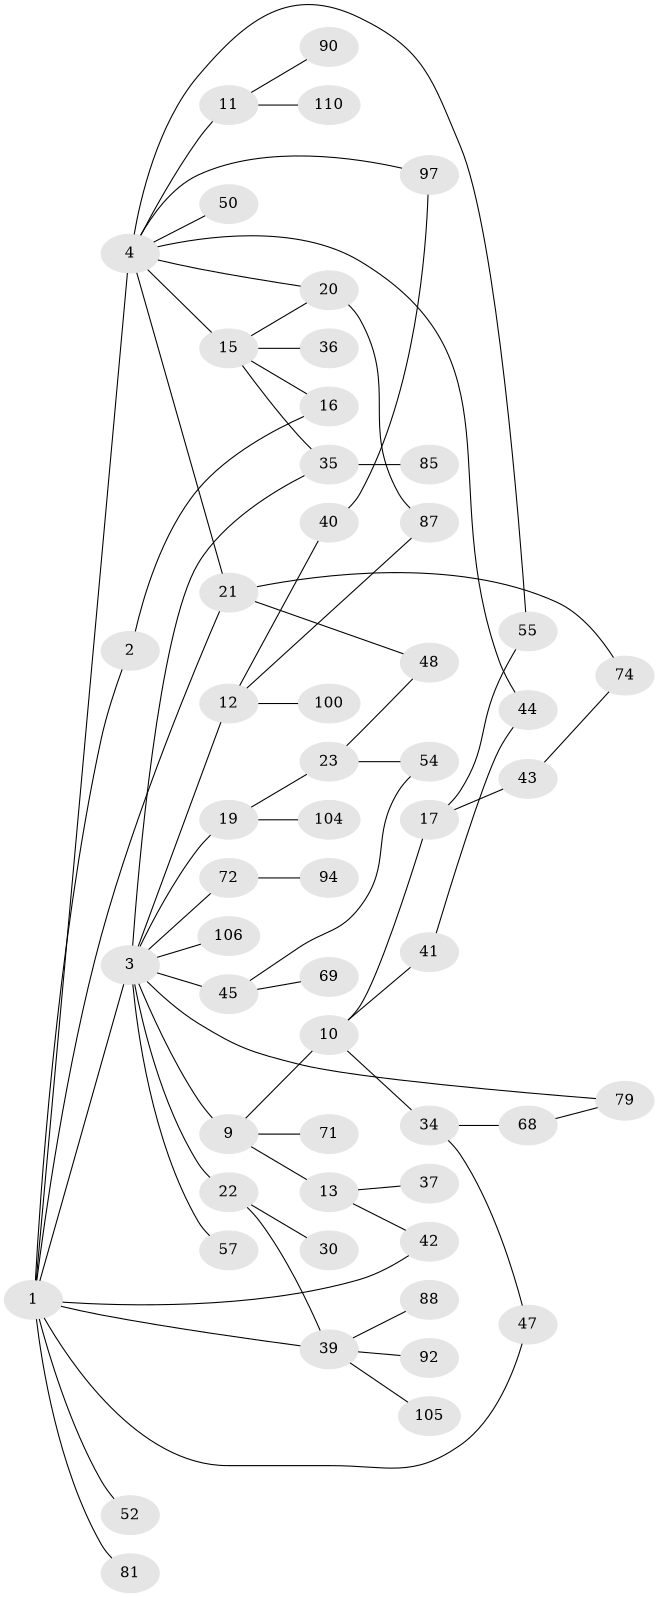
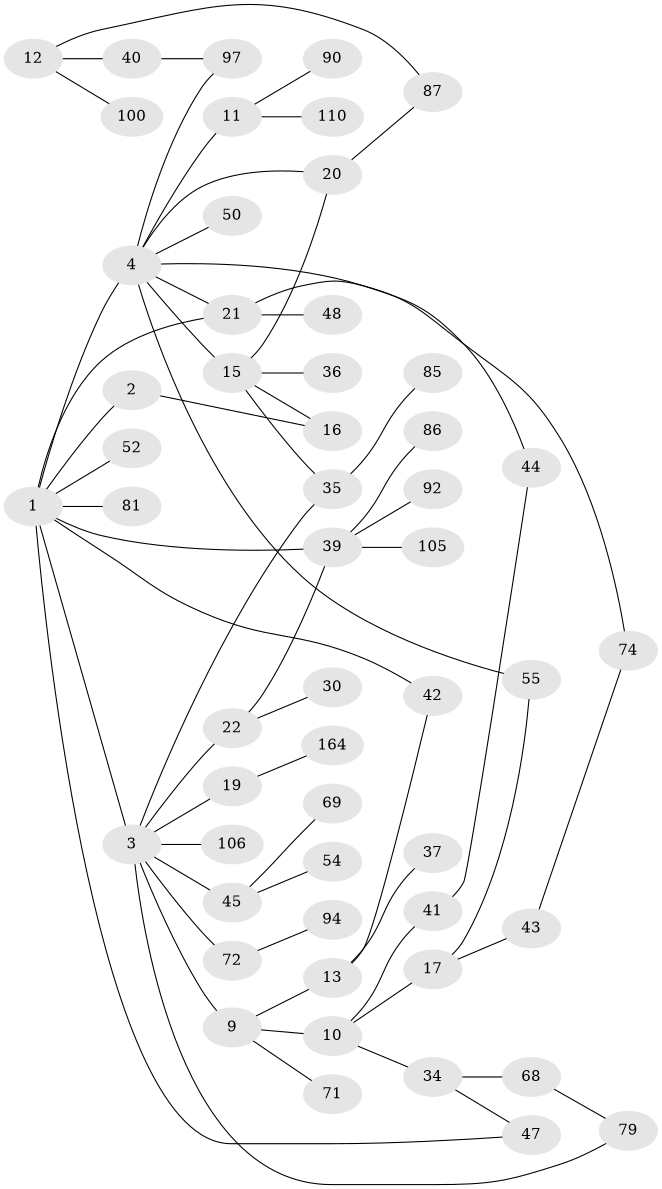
node "23": removed
node "104": label "104" -> "164"
edge "12" -- "3": removed
node "57": removed
node "88": label "88" -> "86"
